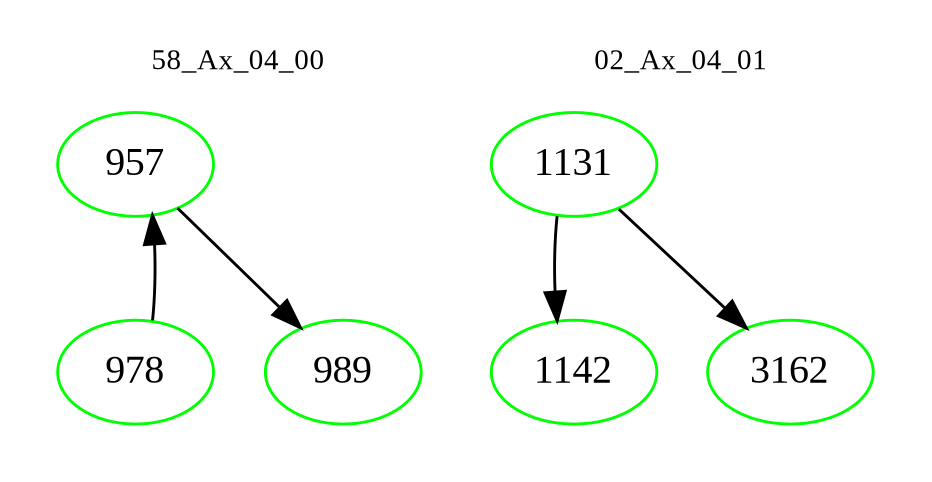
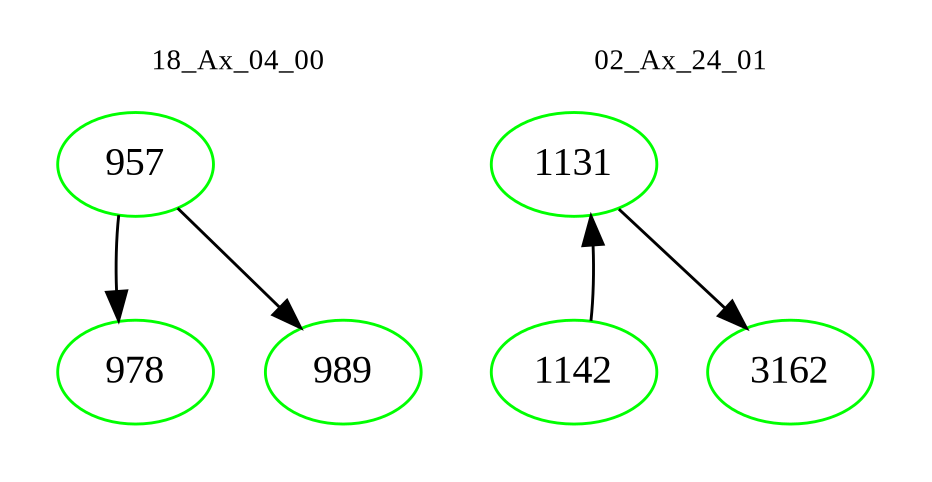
cluster "58_Ax_04_00": label "58_Ax_04_00" -> "18_Ax_04_00"
cluster "02_Ax_04_01": label "02_Ax_04_01" -> "02_Ax_24_01"
edge "1131" -> "1142": reversed
edge "978" -> "957": reversed
